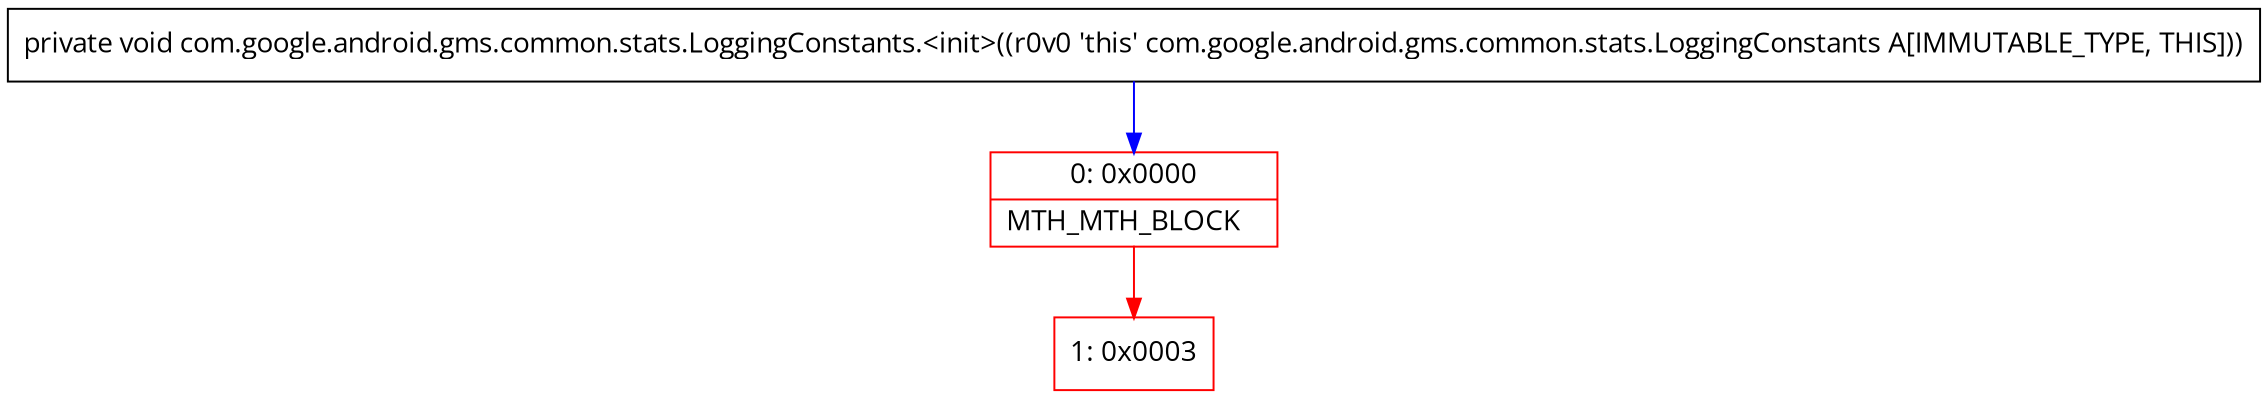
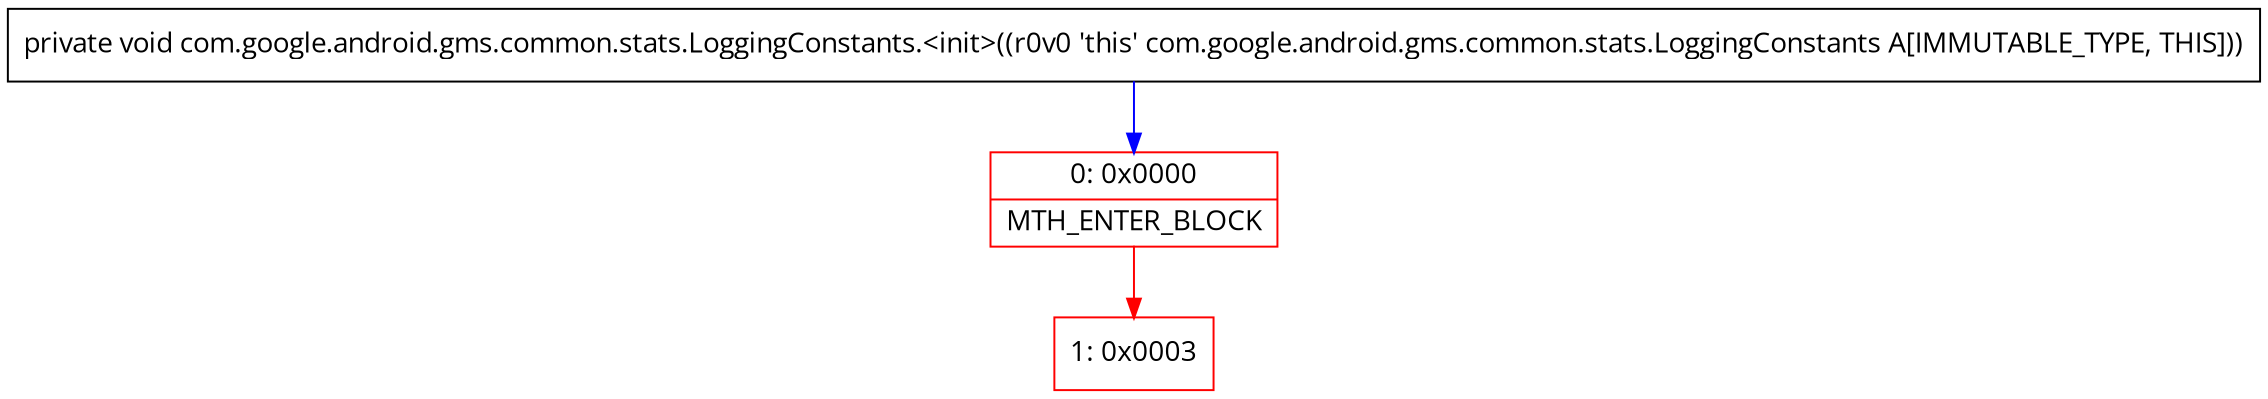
node "0: 0x0000": text "MTH_MTH_BLOCK" -> "MTH_ENTER_BLOCK"
